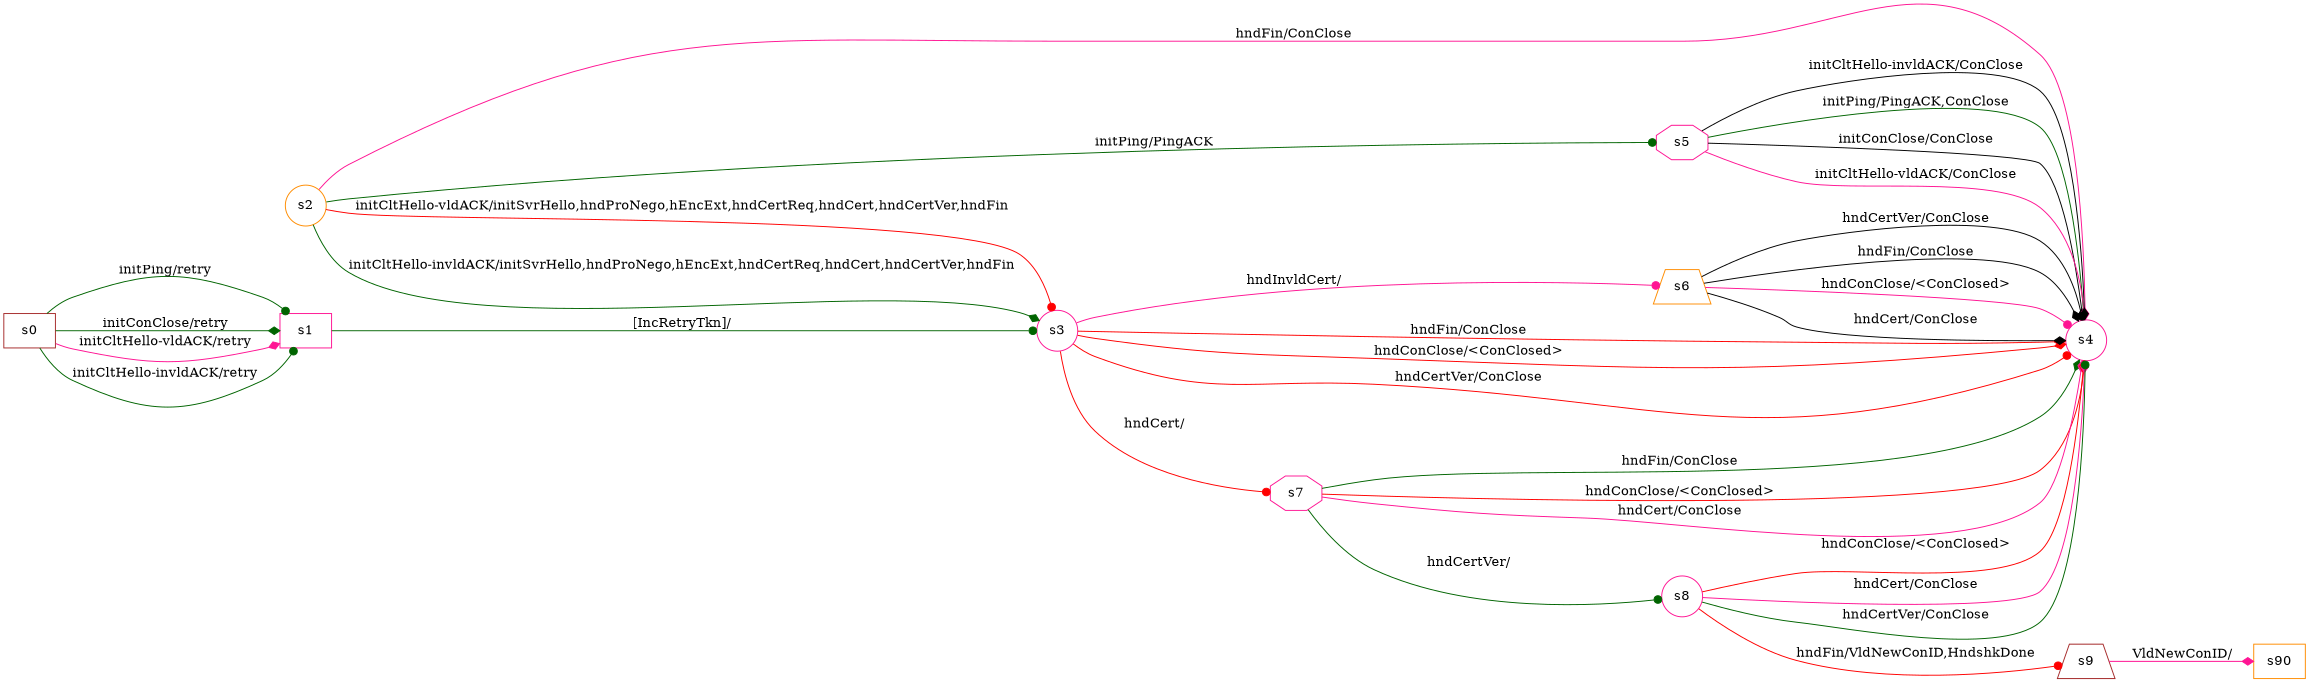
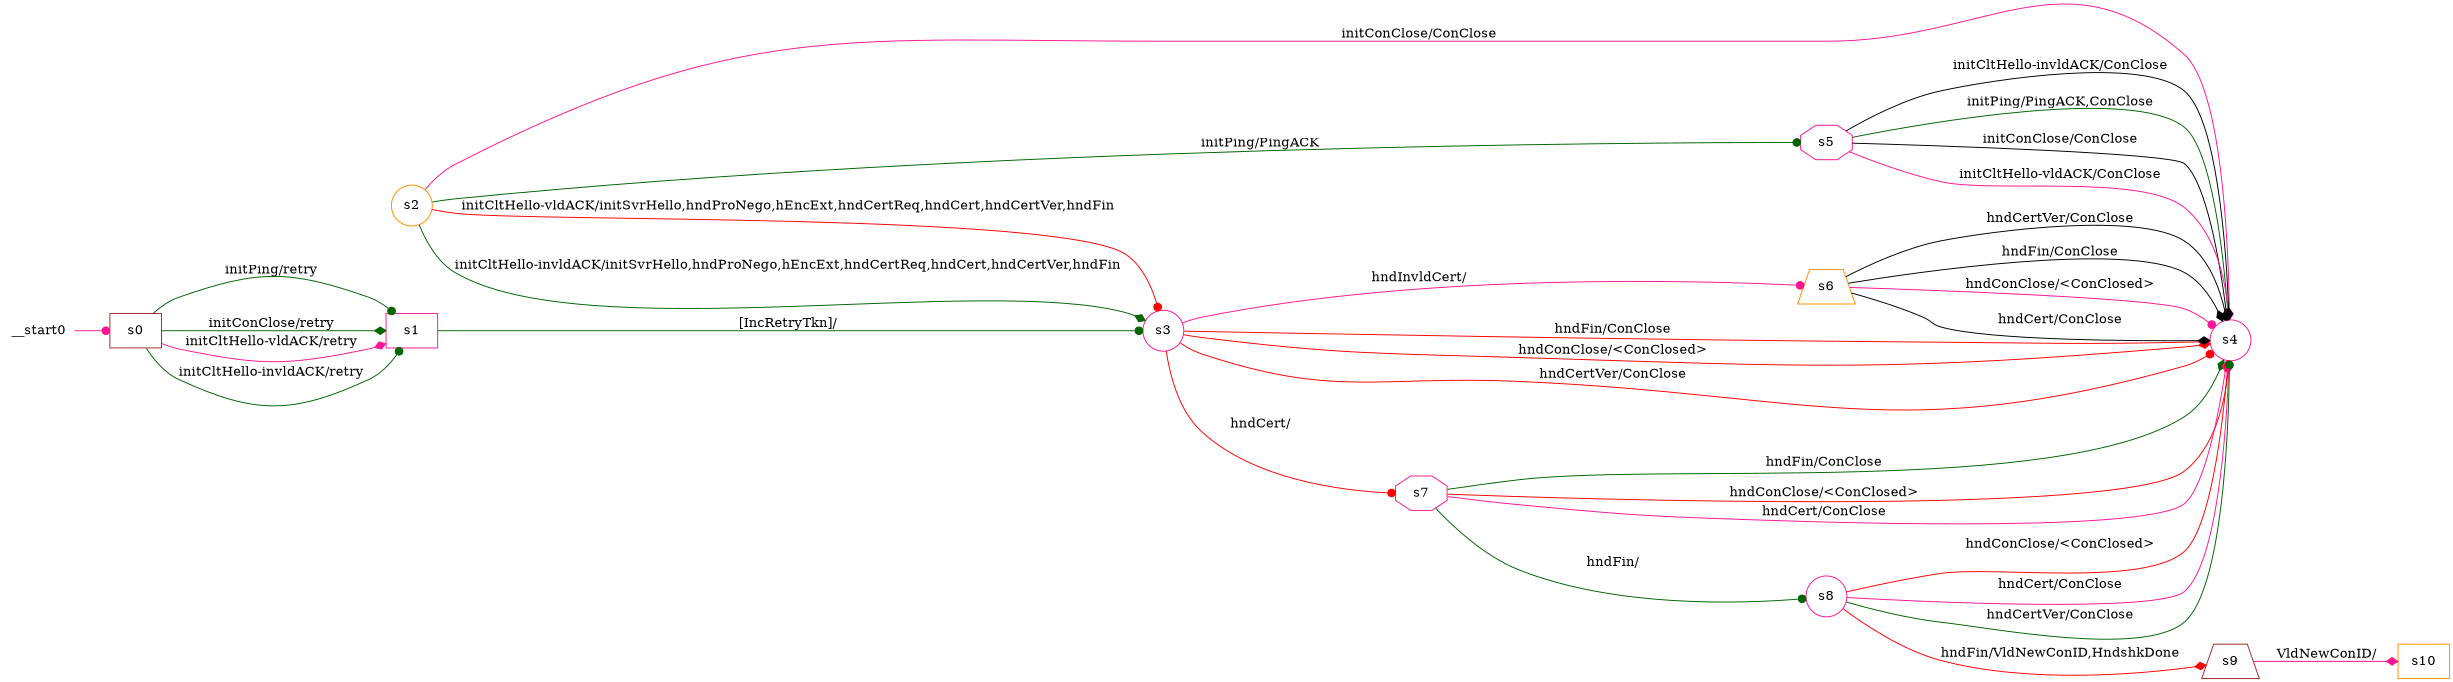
edge "s2" -> "s4": label "hndFin/ConClose " -> "initConClose/ConClose "
node "__start0": added
edge "s7" -> "s8": label "hndCertVer/ " -> "hndFin/ "
node "s90": label "s90" -> "s10"
edge "s8" -> "s9": arrowhead dot -> diamond
